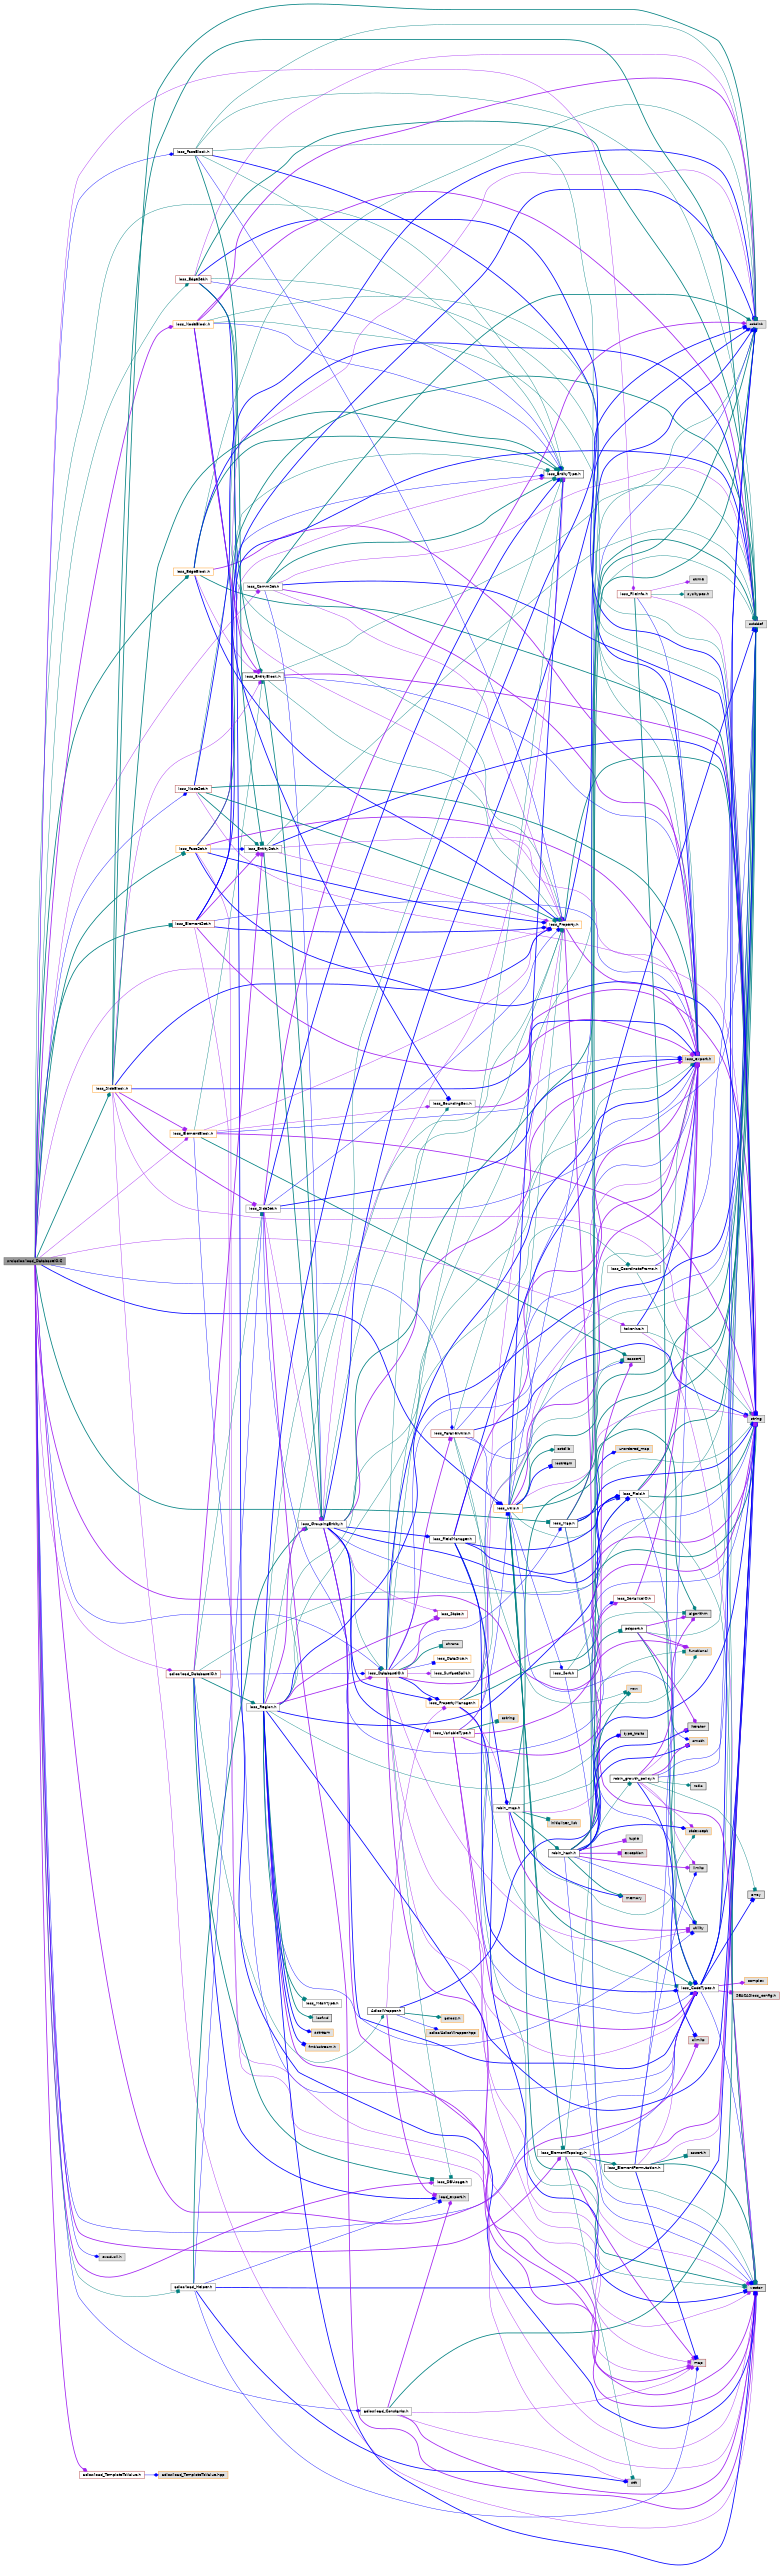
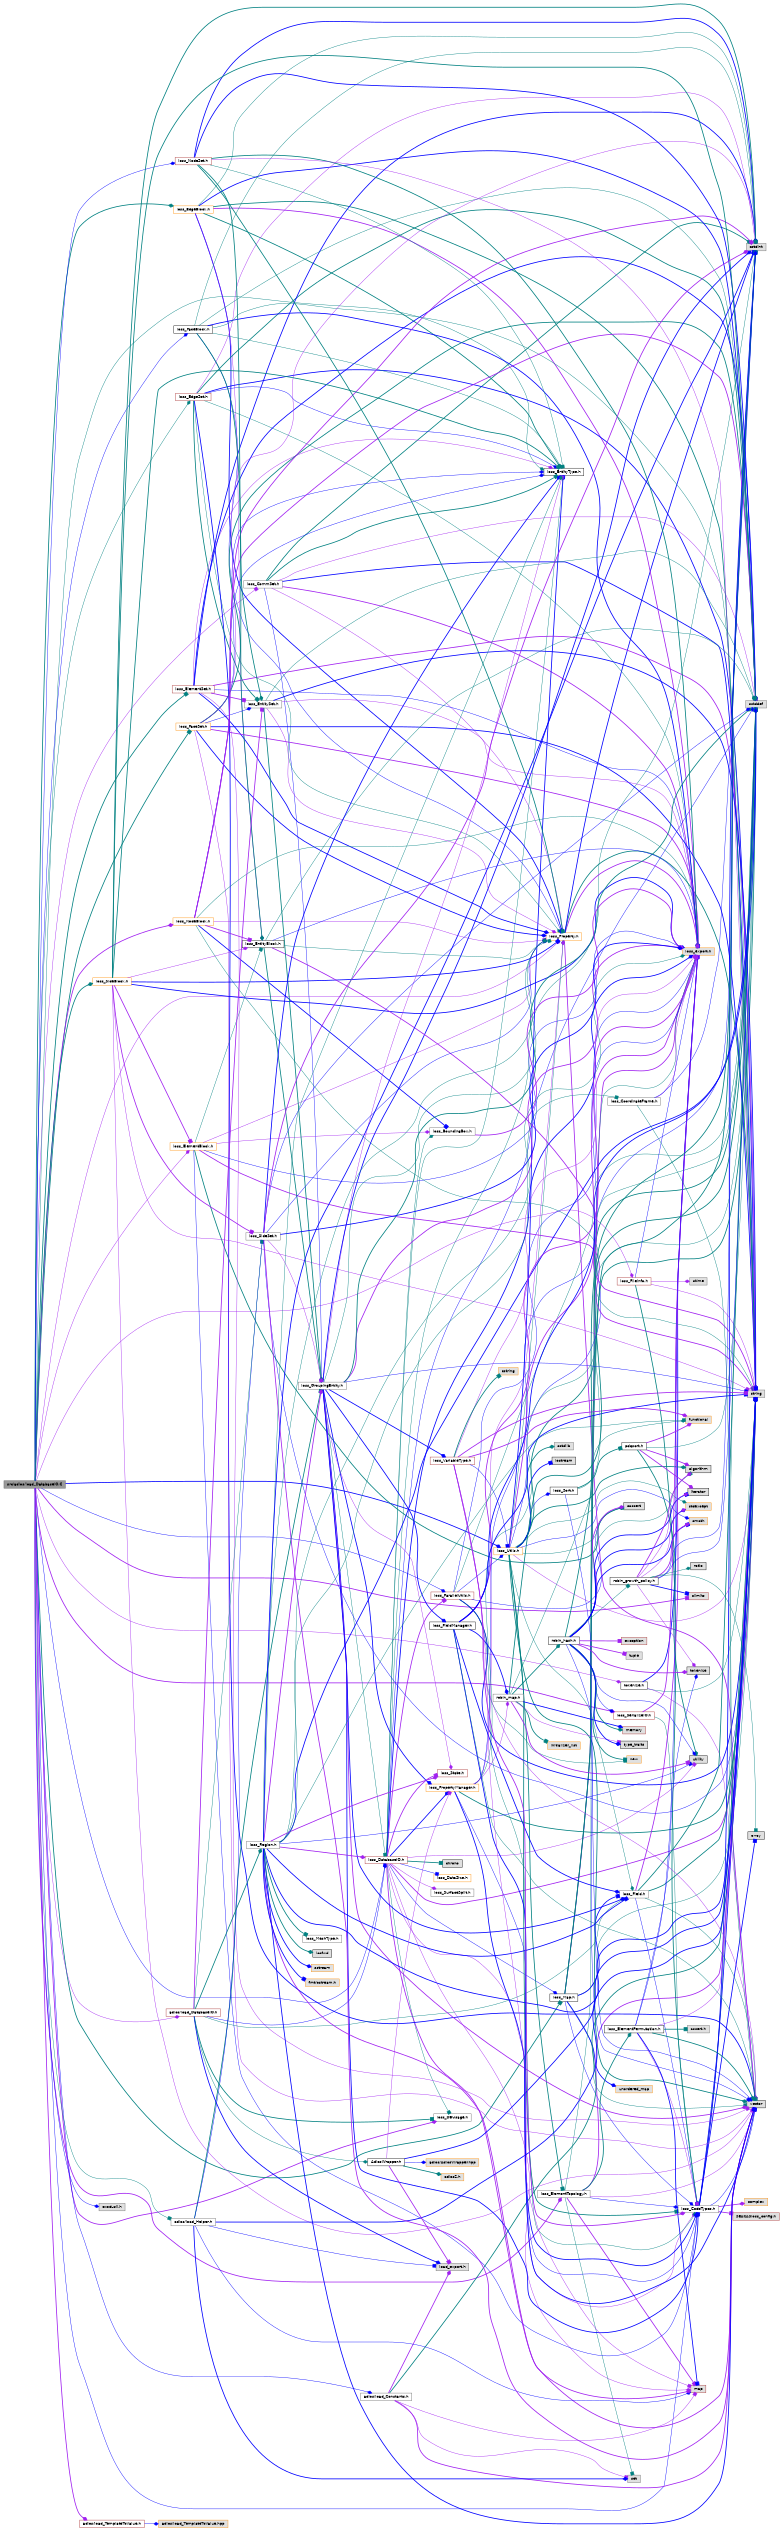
edge "Ioss_NodeSet.h" -> "cstddef": added
node "sys/types.h": removed
node "limits": label "limits" -> "tokenize"
